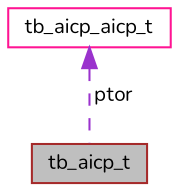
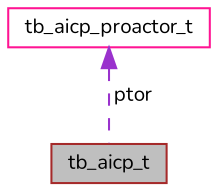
node "tb_aicp_aicp_t": label "tb_aicp_aicp_t" -> "tb_aicp_proactor_t"
